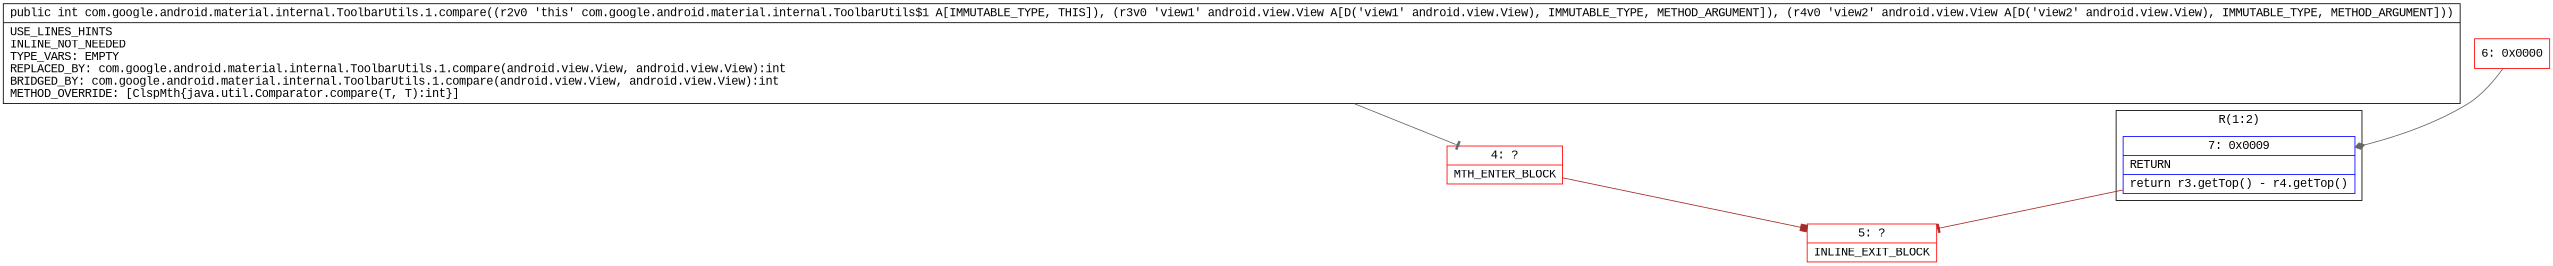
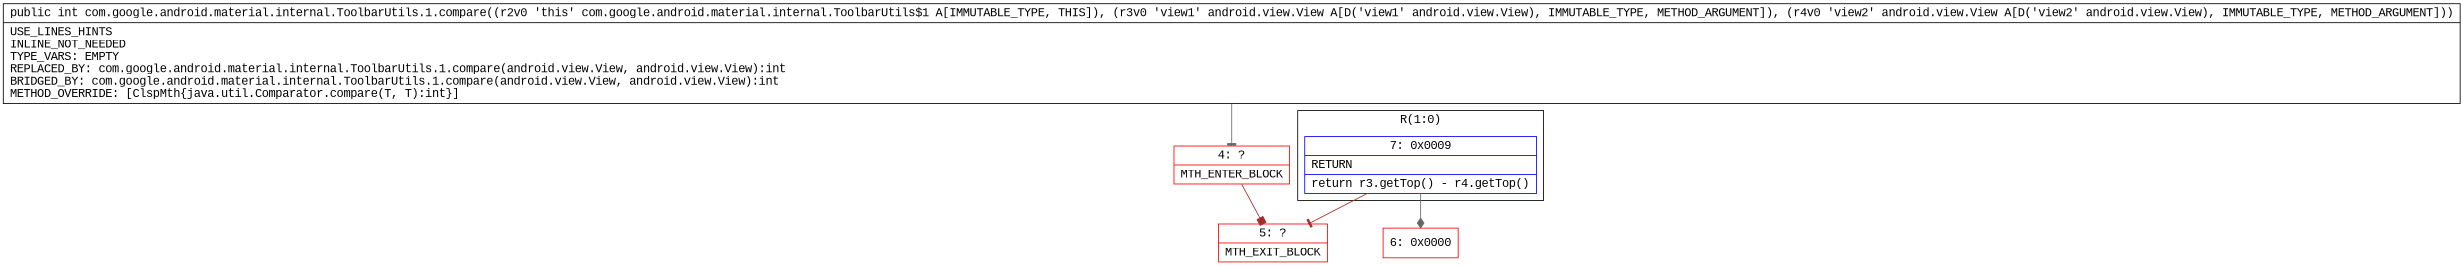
edge "6: 0x0000" -> "7: 0x0009": reversed
cluster "R(1:2)": label "R(1:2)" -> "R(1:0)"
node "5: ?": text "INLINE_EXIT_BLOCK" -> "MTH_EXIT_BLOCK"
